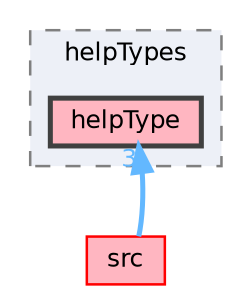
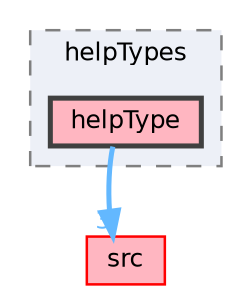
edge "src" -> "helpType": reversed
